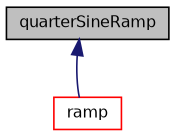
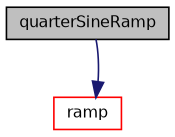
edge "ramp" -> "quarterSineRamp": reversed
